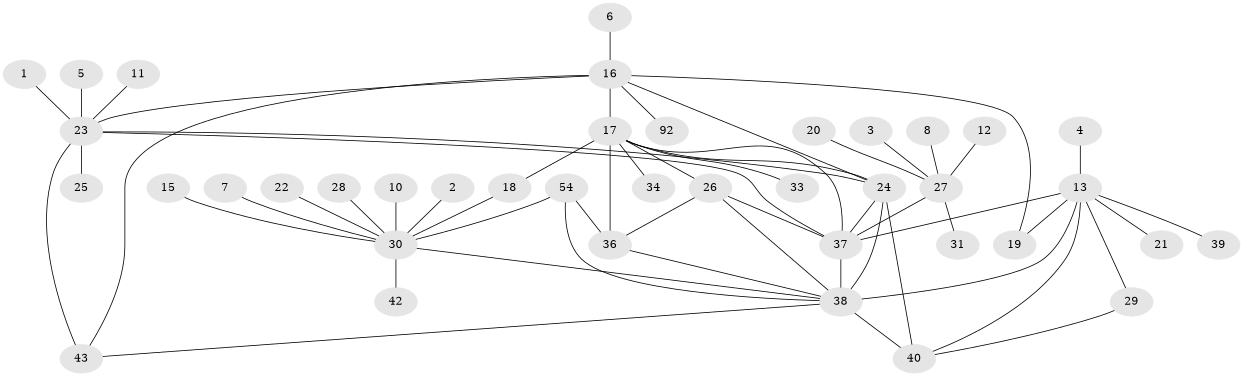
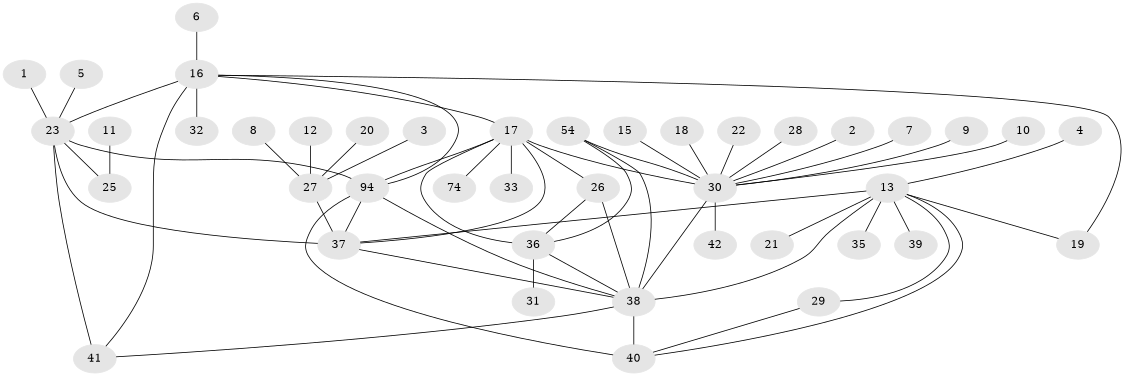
edge "11" -- "23": now "11" -- "25"
node "92": label "92" -> "32"
node "9": added
edge "17" -- "18": now "17" -- "30"
node "34": label "34" -> "74"
node "24": label "24" -> "94"
edge "27" -- "31": now "36" -- "31"
edge "26" -- "37": removed
node "35": added
node "43": label "43" -> "41"
